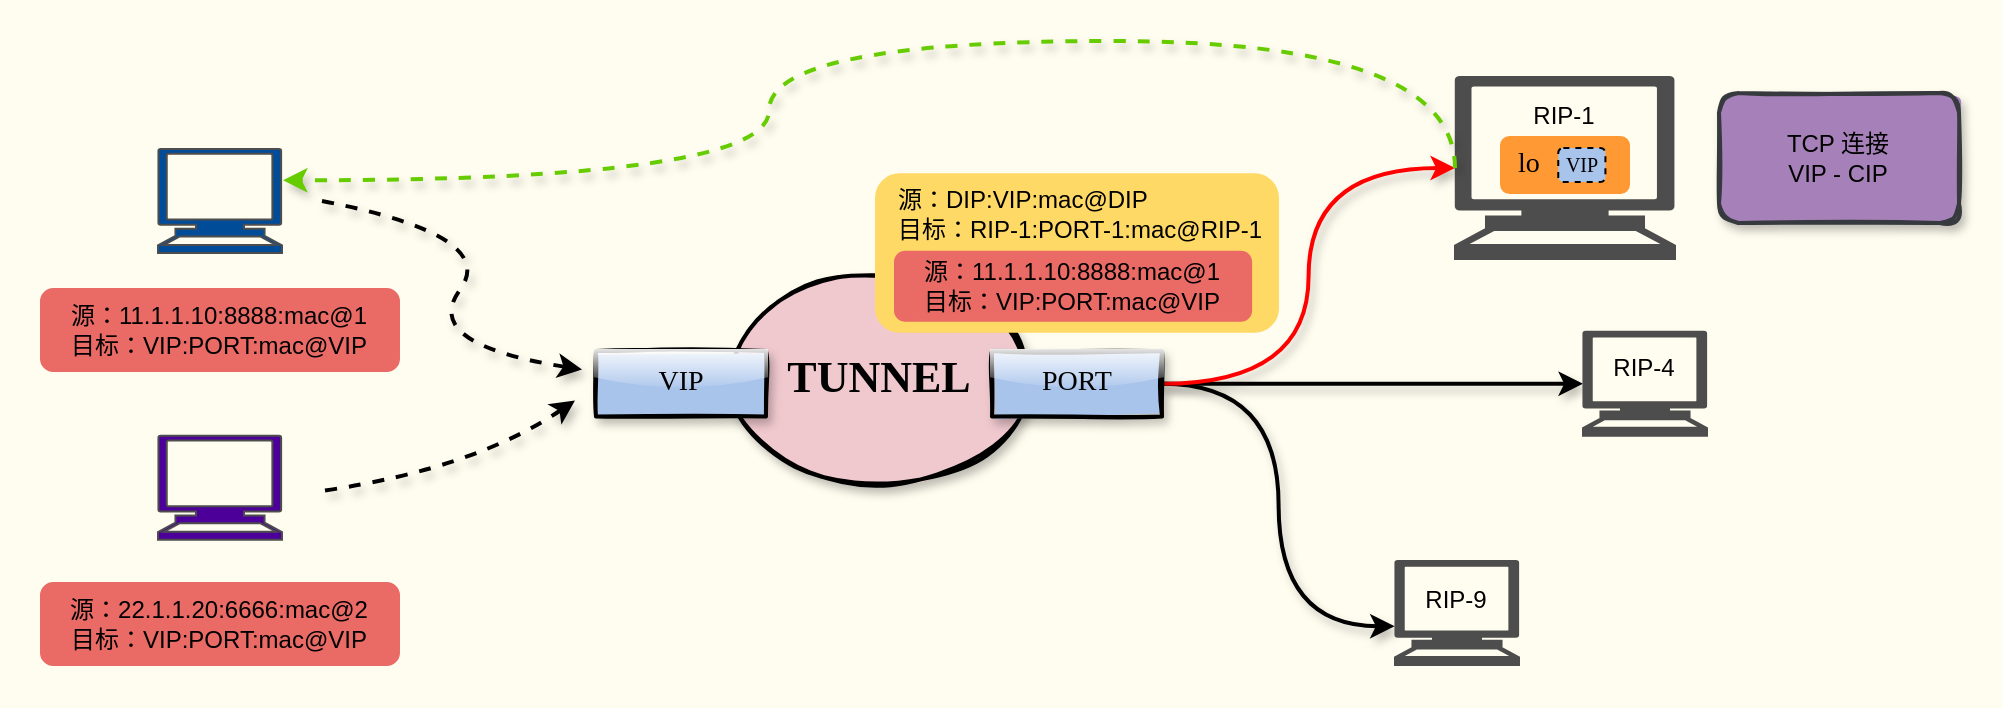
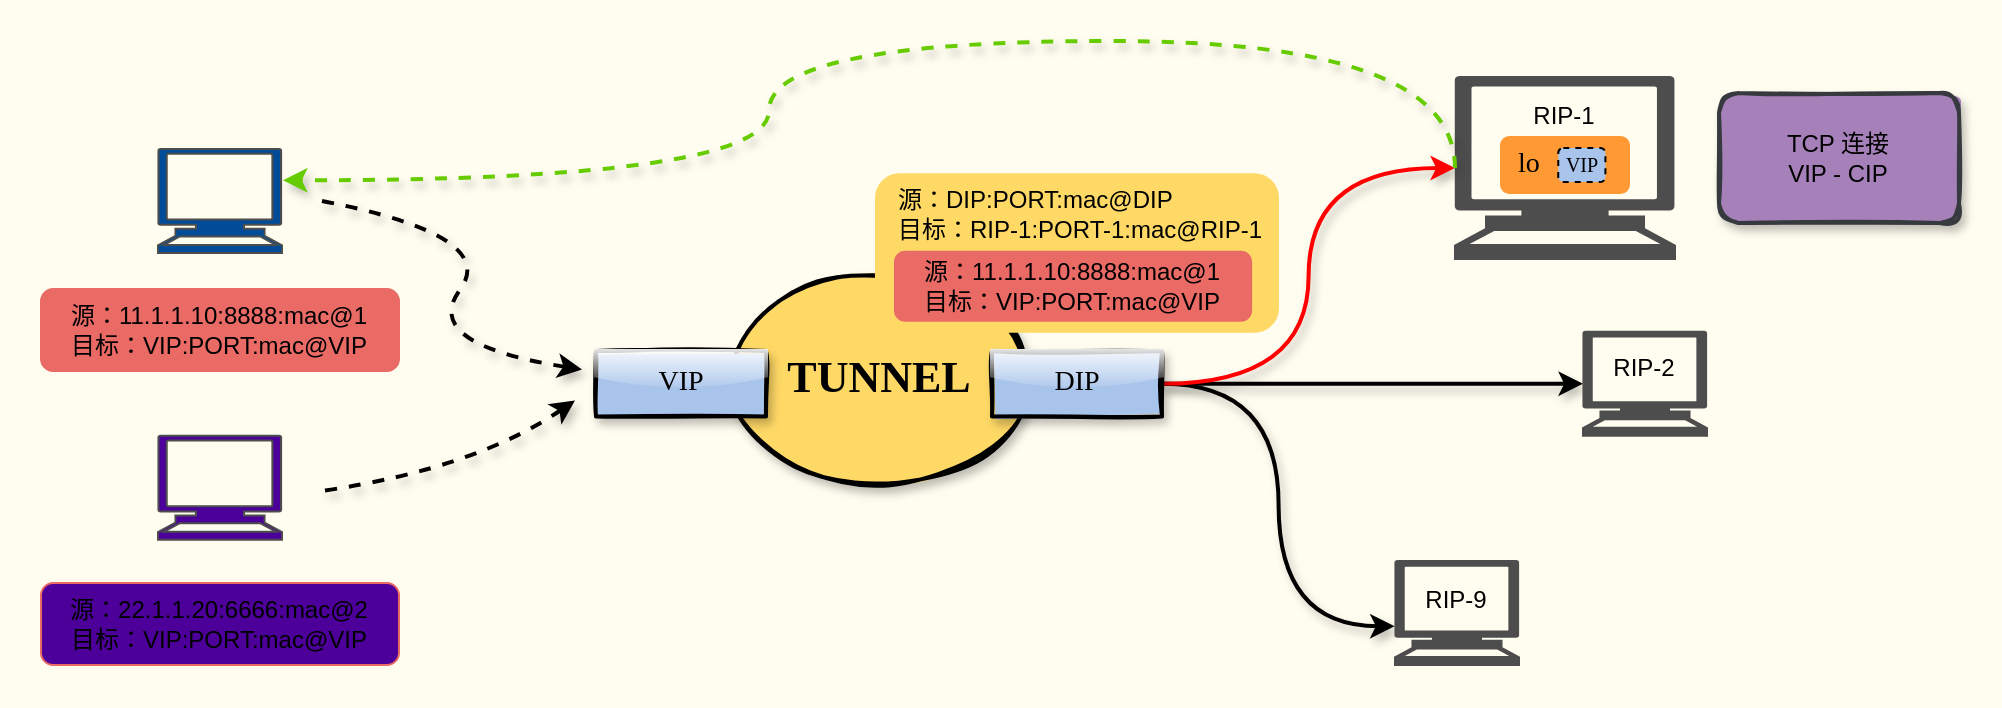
node "源：DIP:VIP:mac@DIP目标：RIP-1:PORT-1:mac@RIP-1": label "源：DIP:VIP:mac@DIP目标：RIP-1:PORT-1:mac@RIP-1" -> "源：DIP:PORT:mac@DIP目标：RIP-1:PORT-1:mac@RIP-1"
node "RIP-4": label "RIP-4" -> "RIP-2"
node "TUNNEL": fillcolor #f0c9cf -> #ffd966
node "PORT": label "PORT" -> "DIP"
node "源：22.1.1.20:6666:mac@2 目标：VIP:PORT:mac@VIP": fillcolor #ea6b66 -> #4c0099
